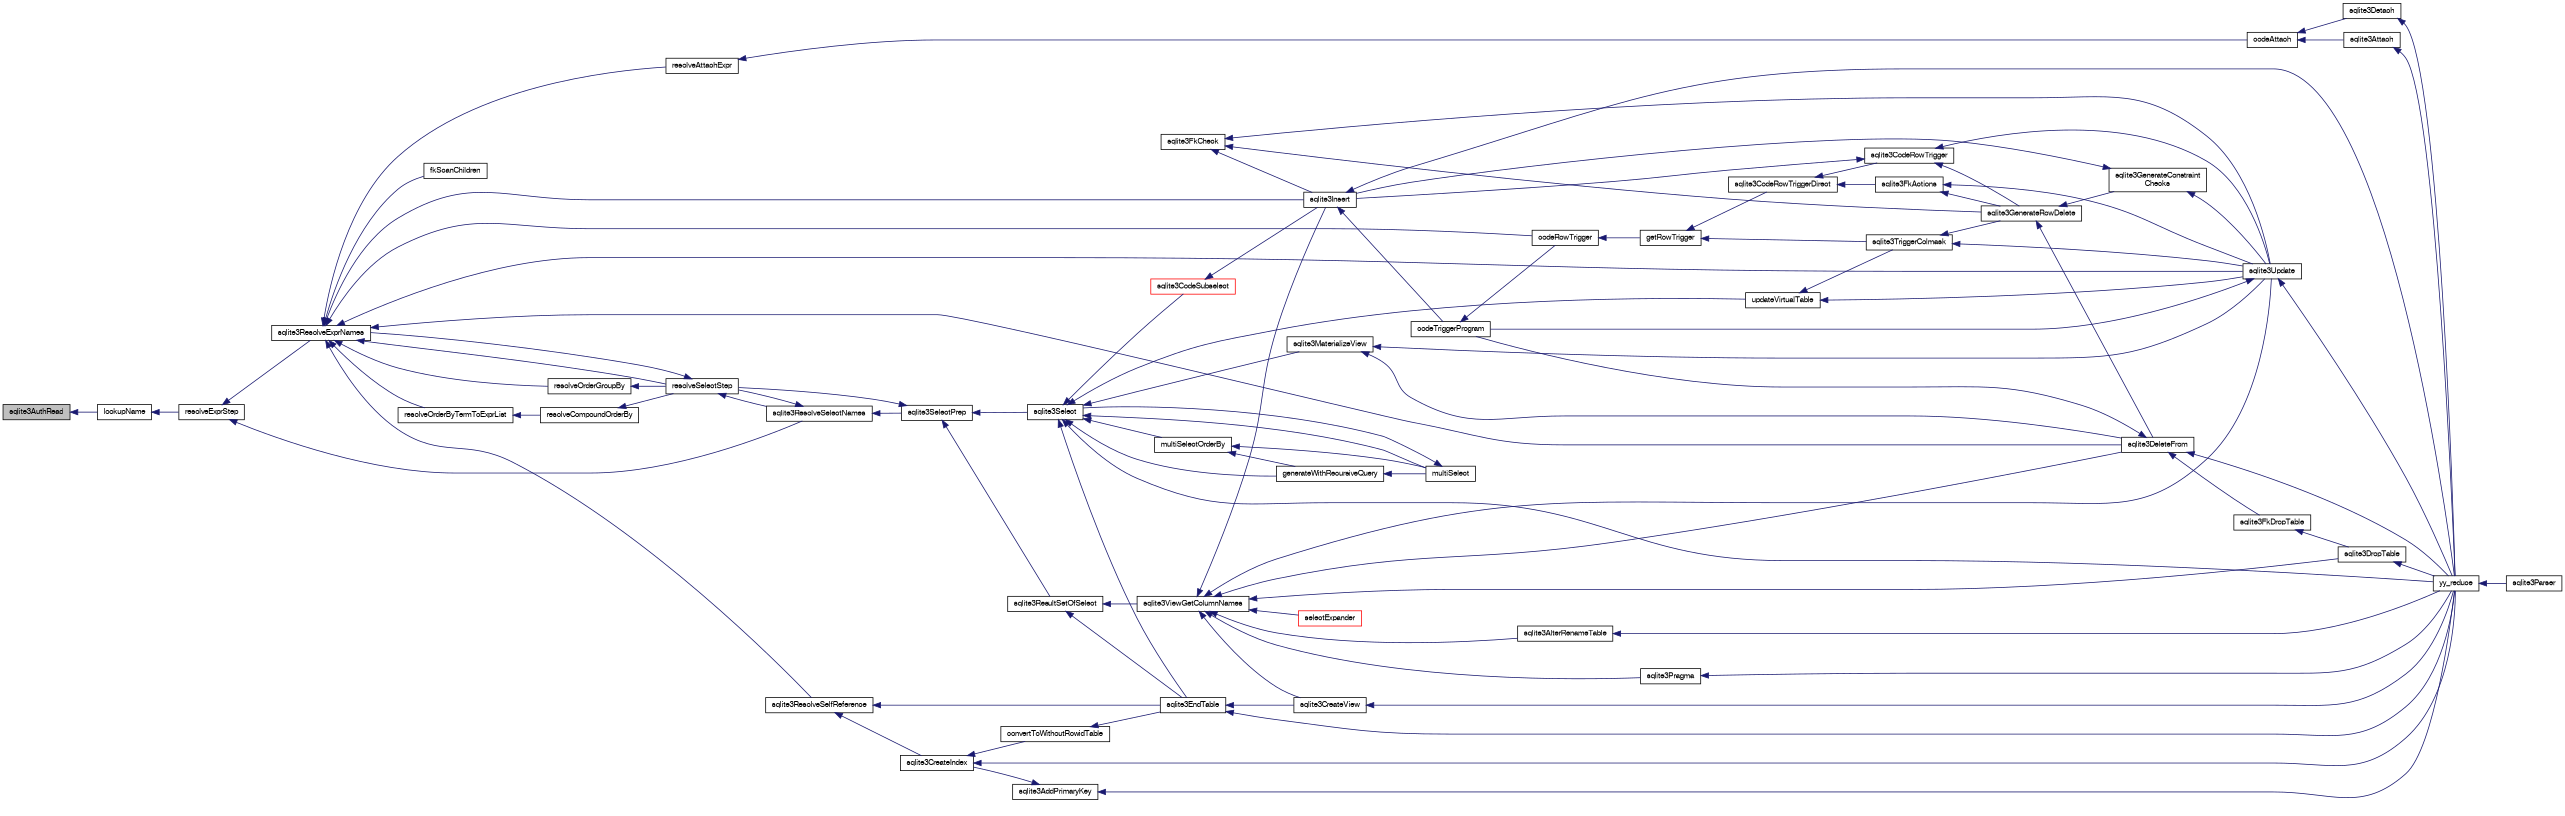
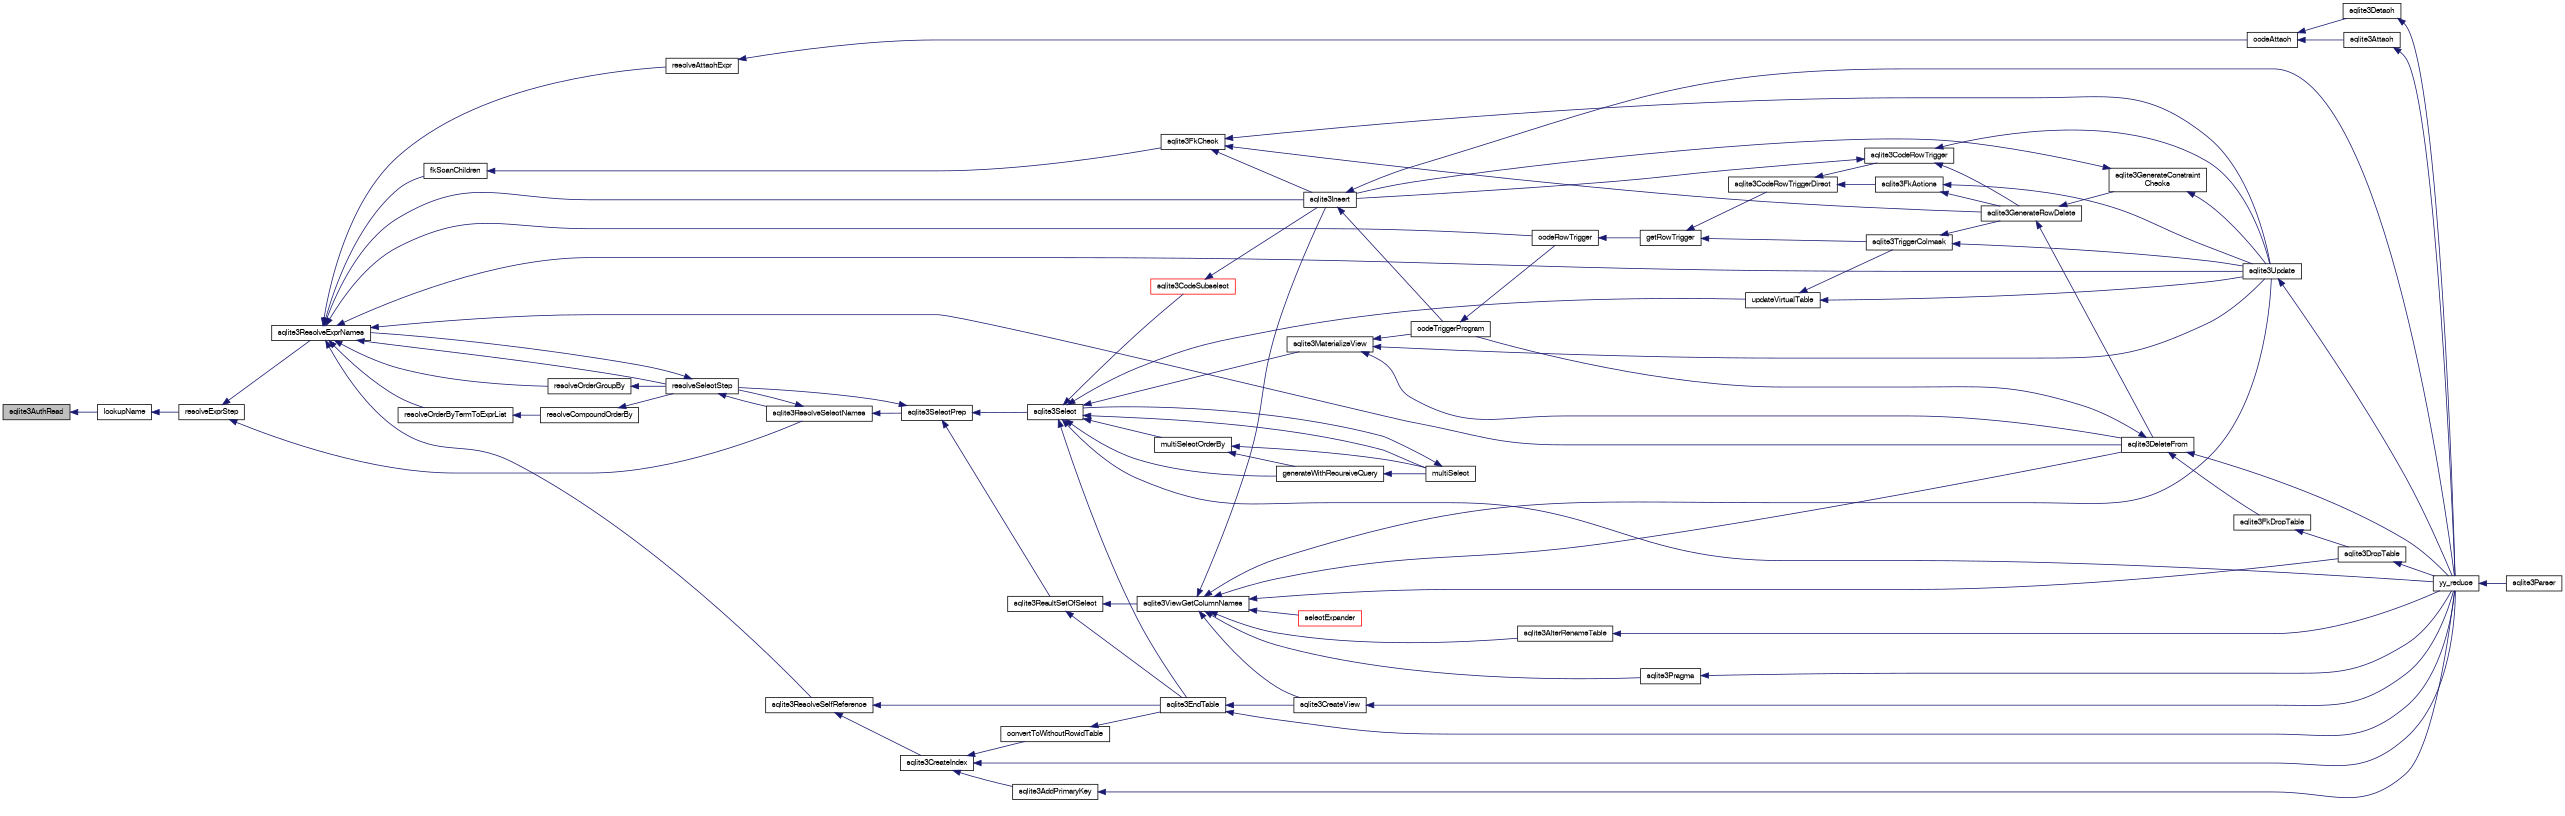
edge "sqlite3FkCheck" -> "fkScanChildren": added
edge "codeTriggerProgram" -> "sqlite3Update": now "codeTriggerProgram" -> "sqlite3MaterializeView"
edge "sqlite3CreateIndex" -> "sqlite3AddPrimaryKey": reversed
